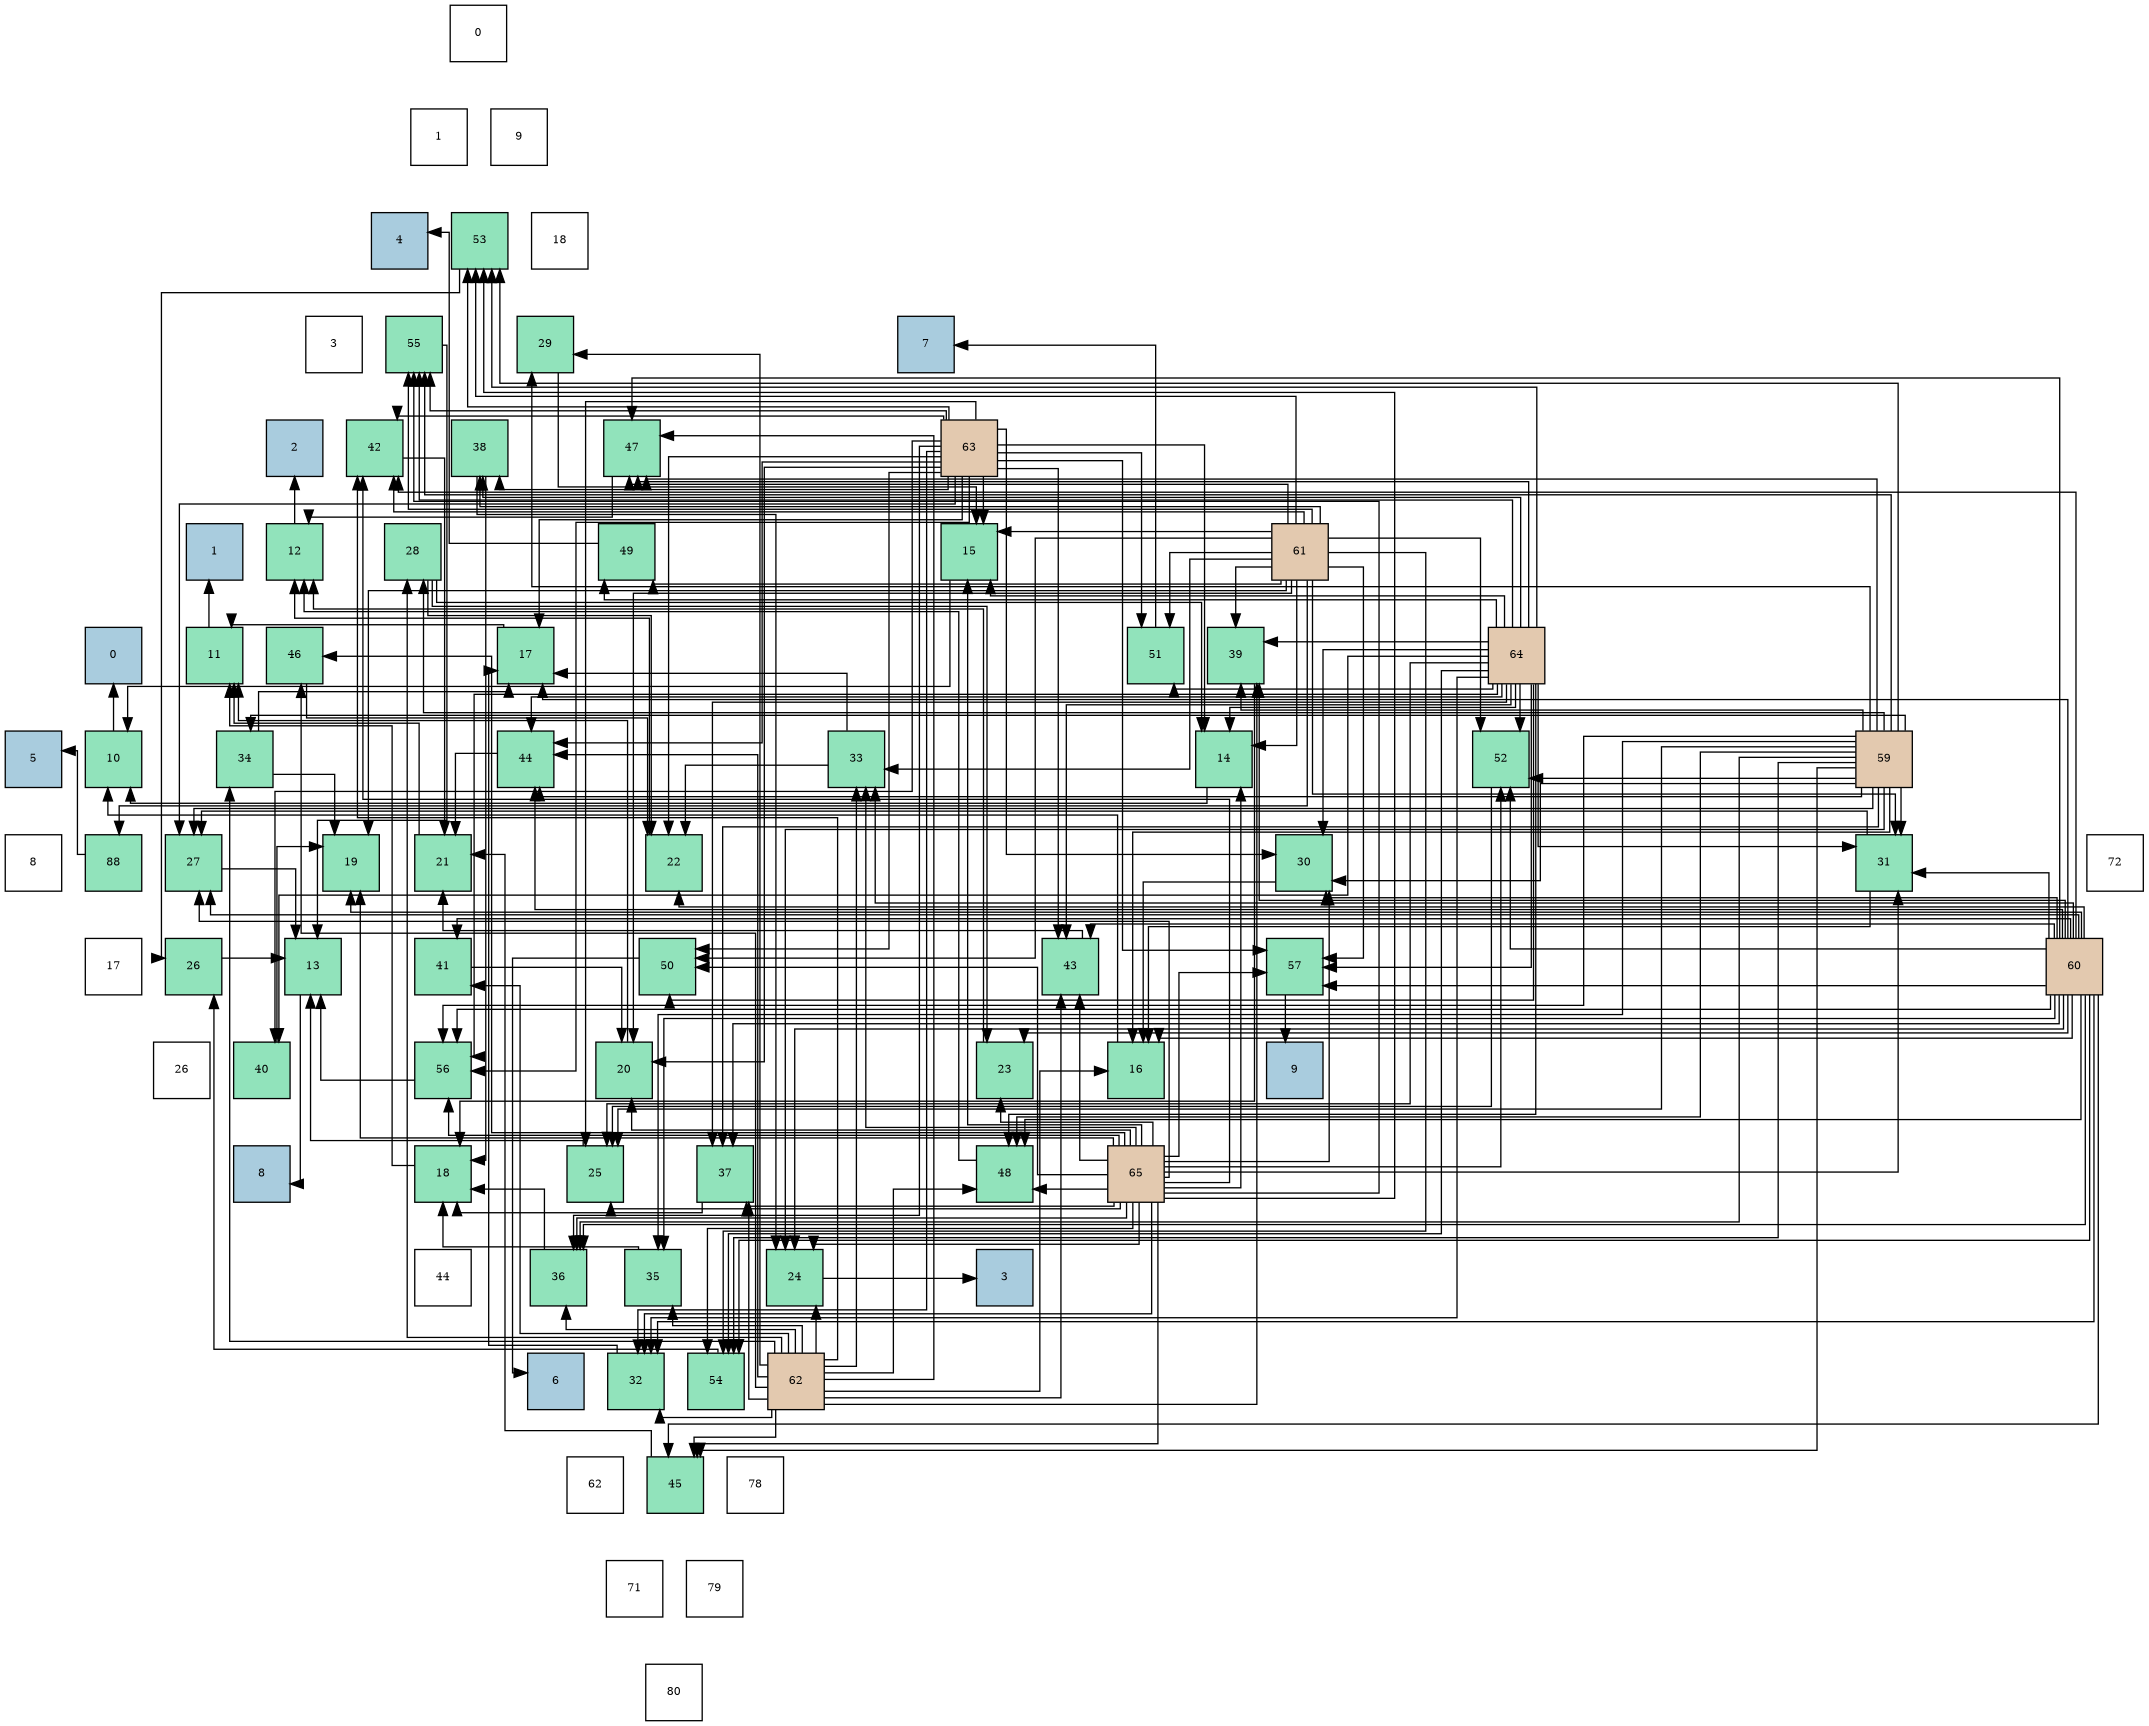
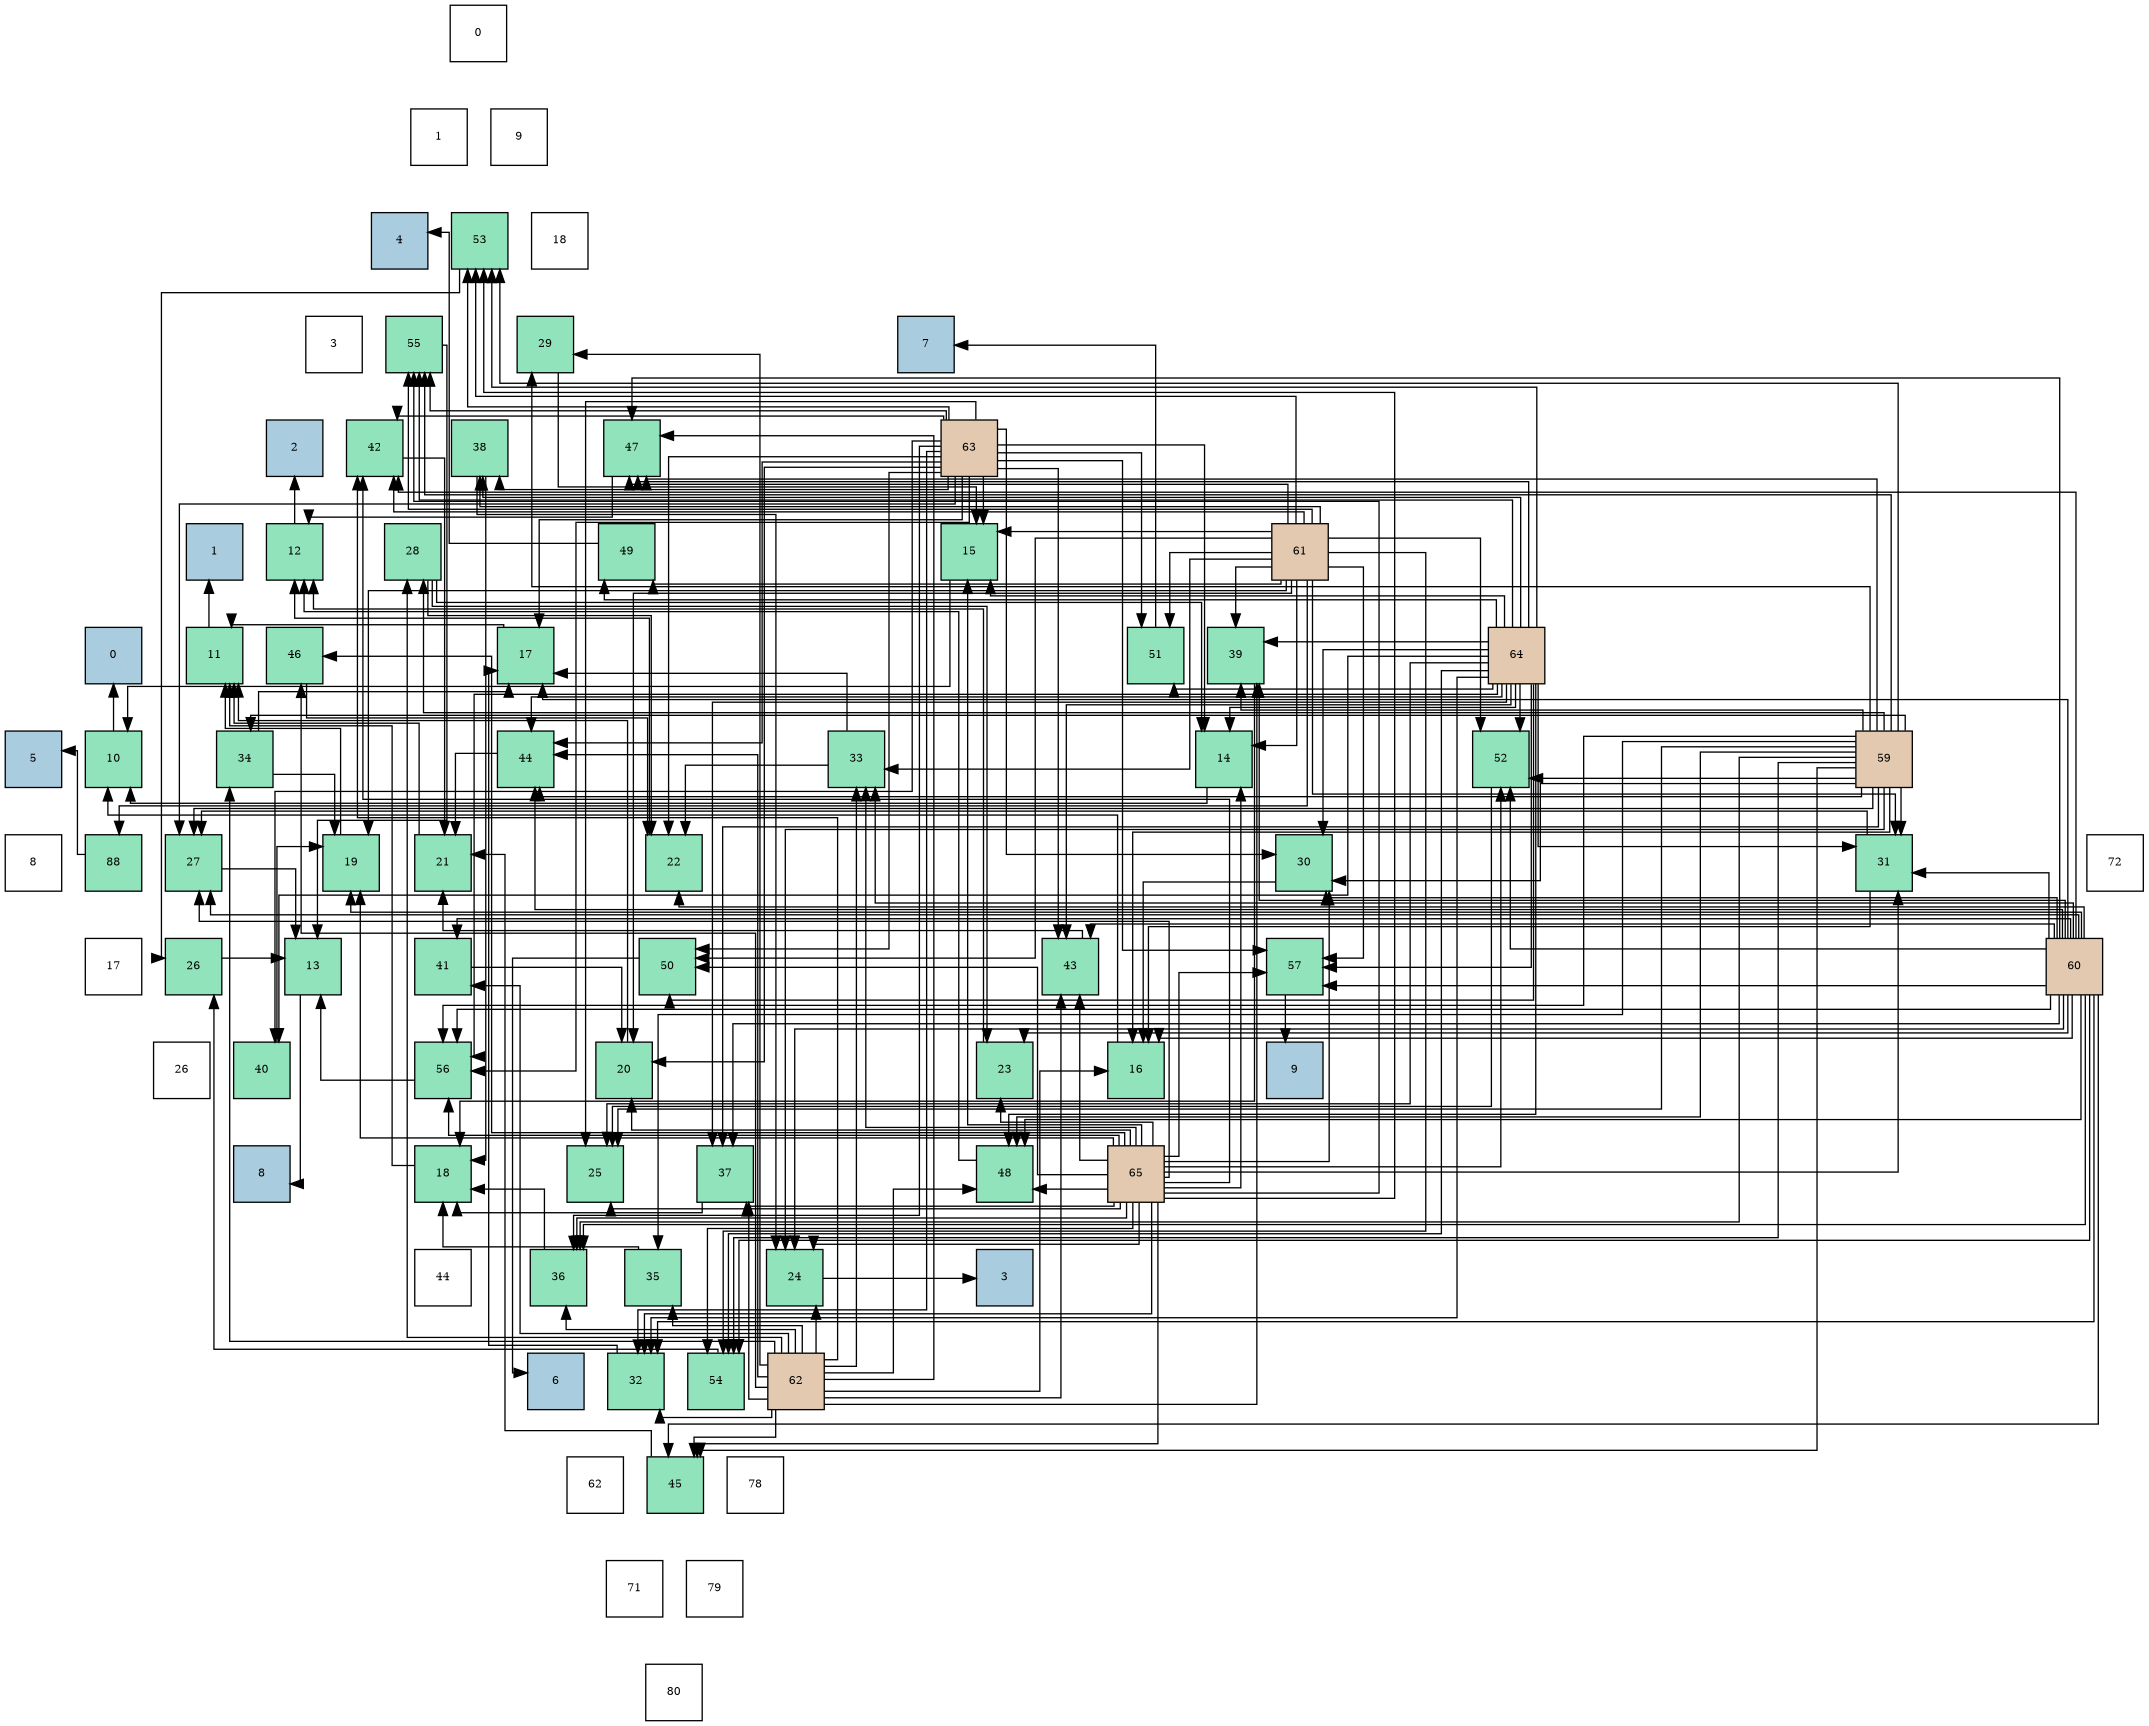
edge "19" -> "11": added
edge "60" -> "35": removed
edge "25" -> "13": removed
